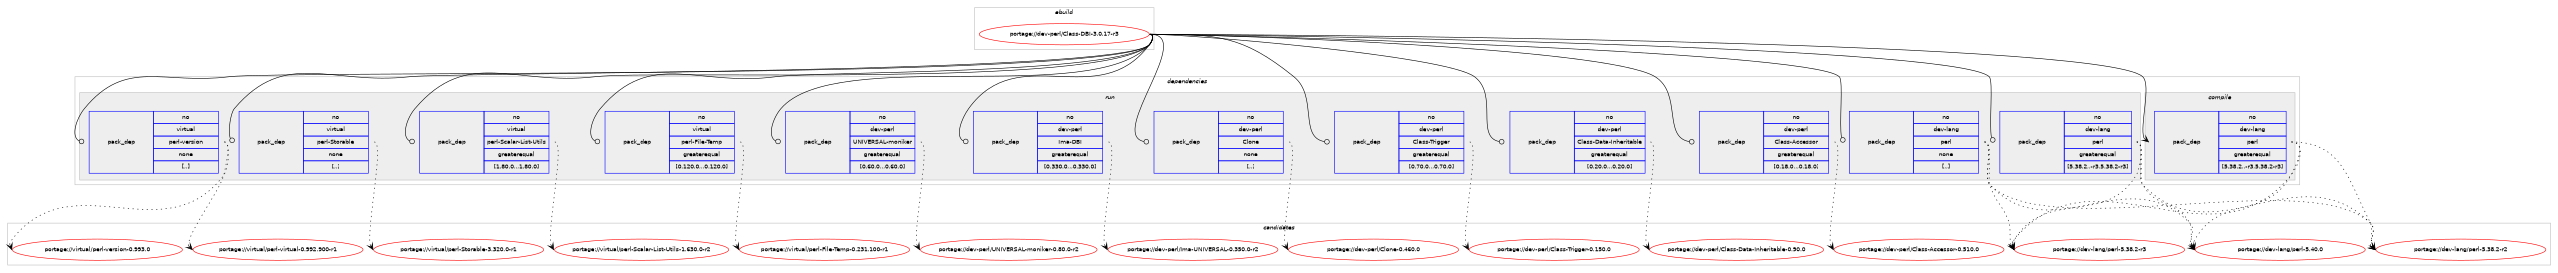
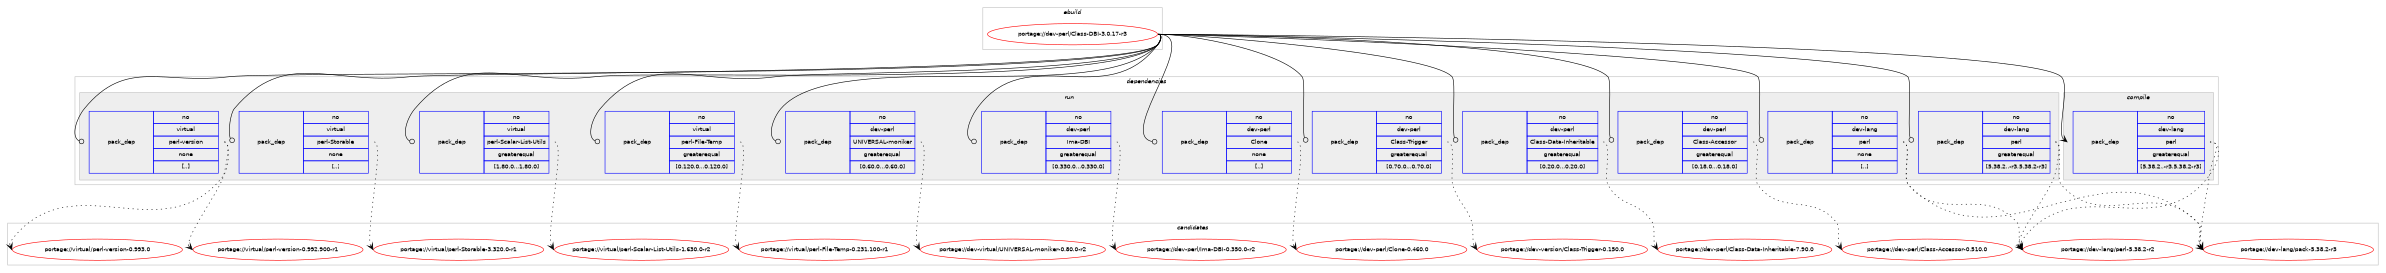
node "portage://virtual/perl-virtual-0.992.900-r1": label "portage://virtual/perl-virtual-0.992.900-r1" -> "portage://virtual/perl-version-0.992.900-r1"
node "portage://dev-perl/UNIVERSAL-moniker-0.80.0-r2": label "portage://dev-perl/UNIVERSAL-moniker-0.80.0-r2" -> "portage://dev-virtual/UNIVERSAL-moniker-0.80.0-r2"
node "portage://dev-perl/Ima-UNIVERSAL-0.350.0-r2": label "portage://dev-perl/Ima-UNIVERSAL-0.350.0-r2" -> "portage://dev-perl/Ima-DBI-0.350.0-r2"
node "portage://dev-perl/Class-Trigger-0.150.0": label "portage://dev-perl/Class-Trigger-0.150.0" -> "portage://dev-version/Class-Trigger-0.150.0"
node "portage://dev-perl/Class-Data-Inheritable-0.90.0": label "portage://dev-perl/Class-Data-Inheritable-0.90.0" -> "portage://dev-perl/Class-Data-Inheritable-7.90.0"
node "portage://dev-lang/perl-5.38.2-r3": label "portage://dev-lang/perl-5.38.2-r3" -> "portage://dev-lang/pack-5.38.2-r3"
node "portage://dev-lang/perl-5.40.0": removed
